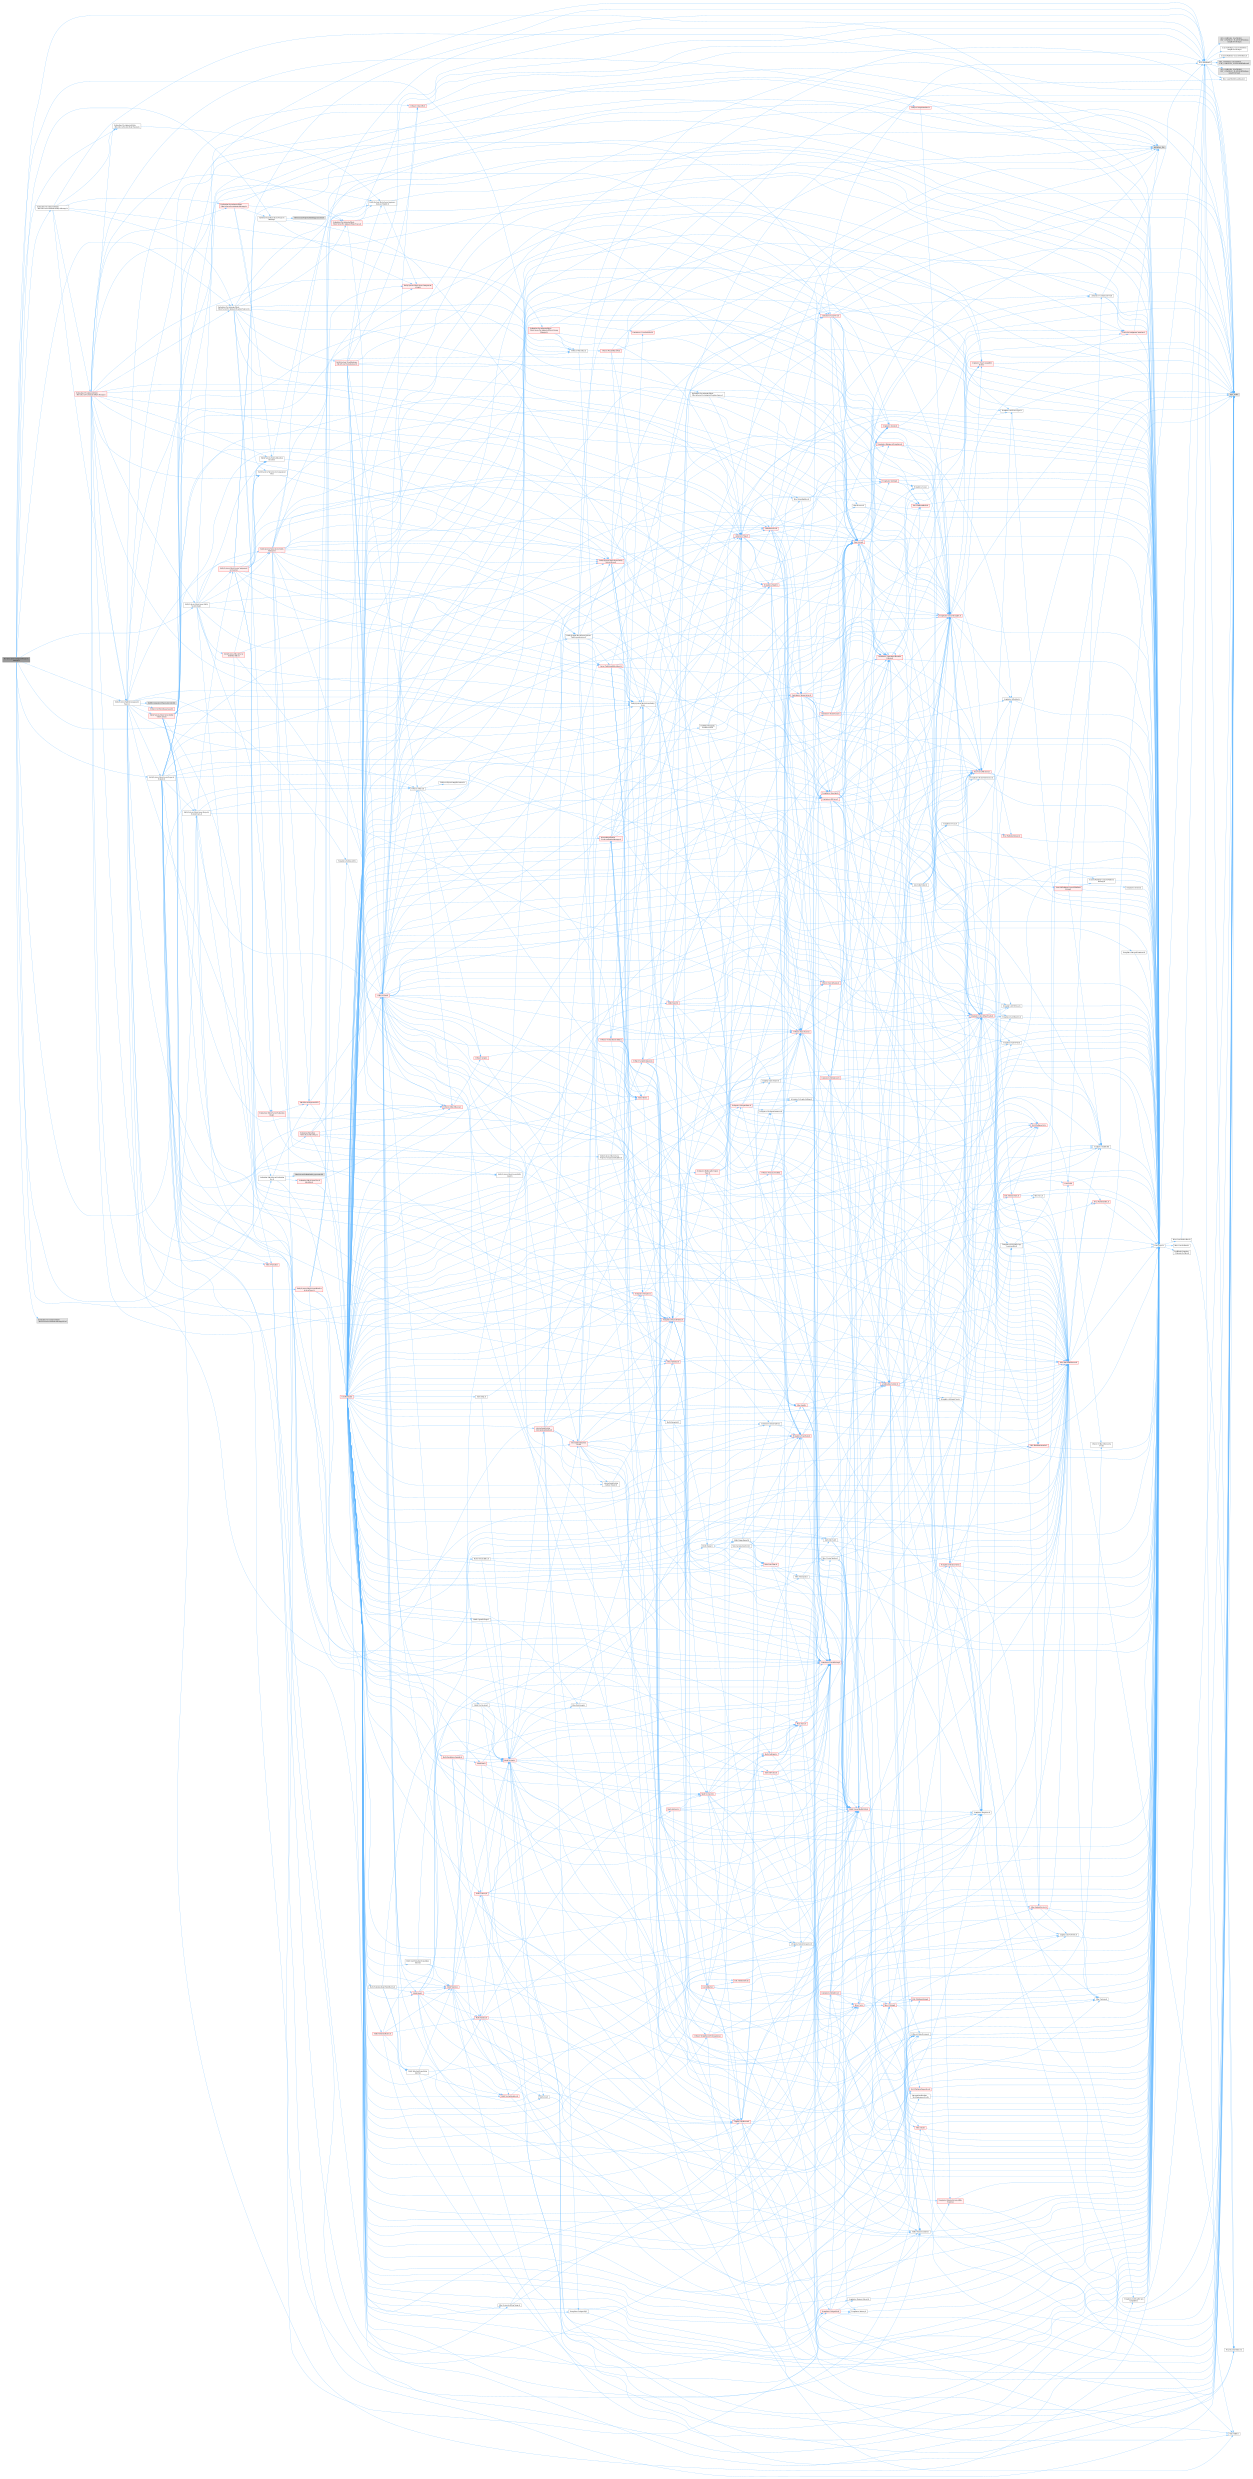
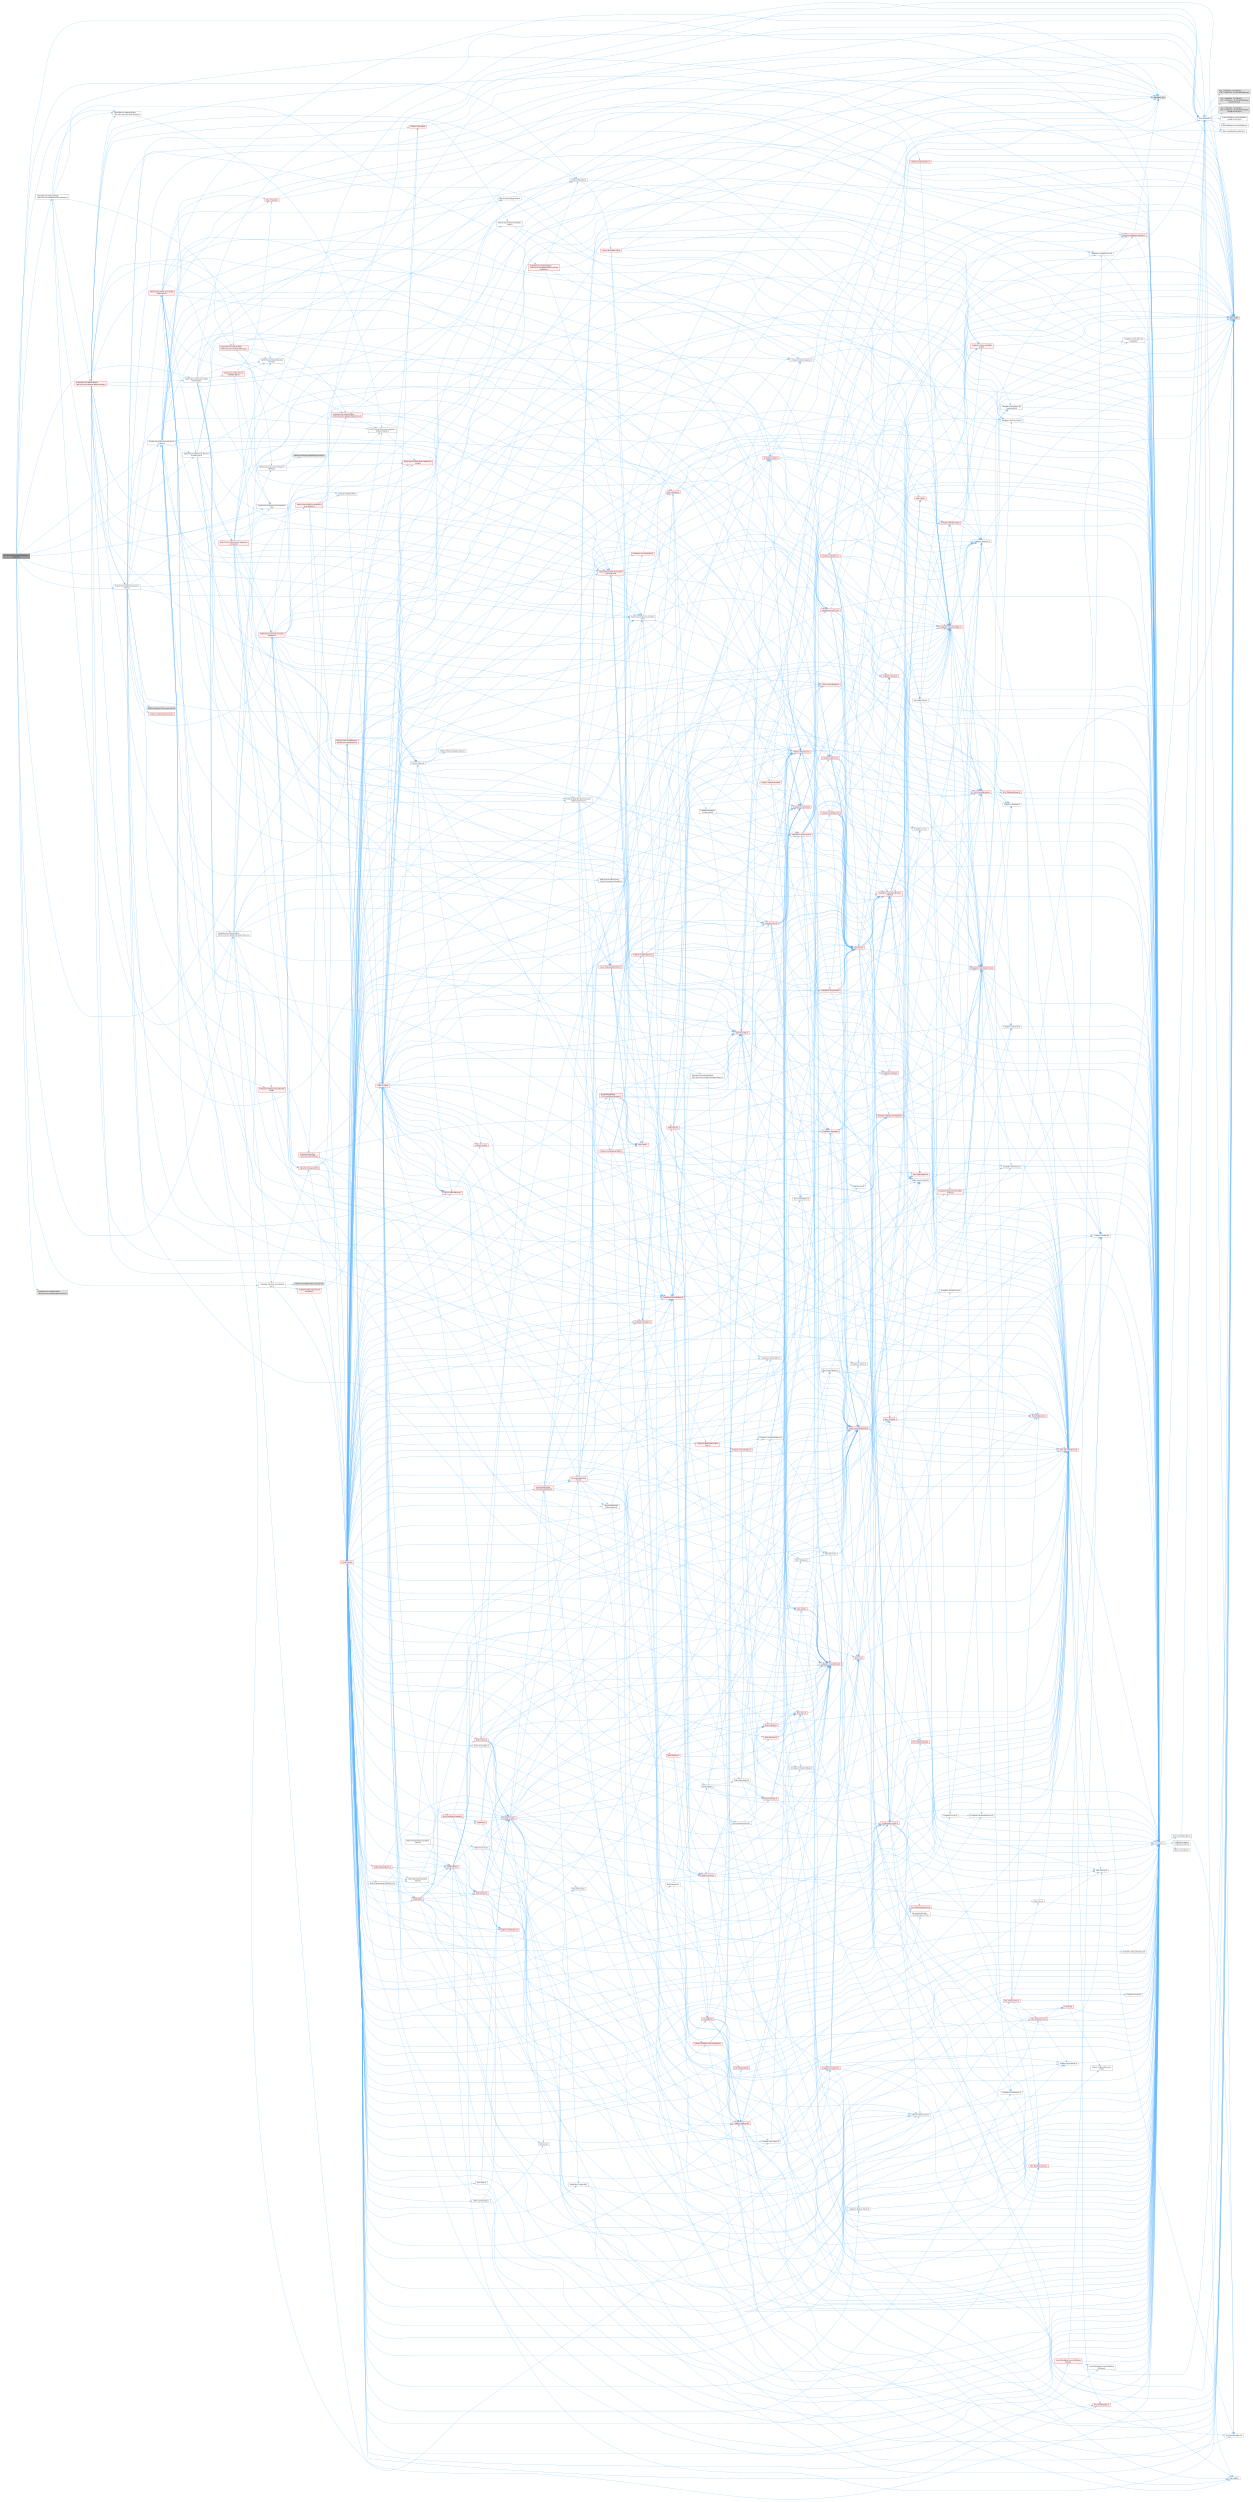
edge "CoreMinimal.h" -> "Math/ScaleRotationTranslation Matrix.h": now "CoreMinimal.h" -> "Templates/Requires.h"
